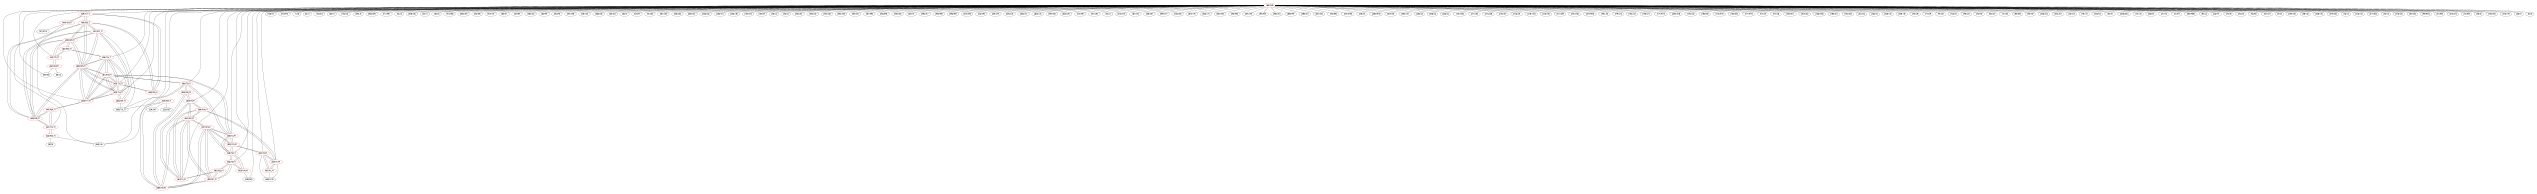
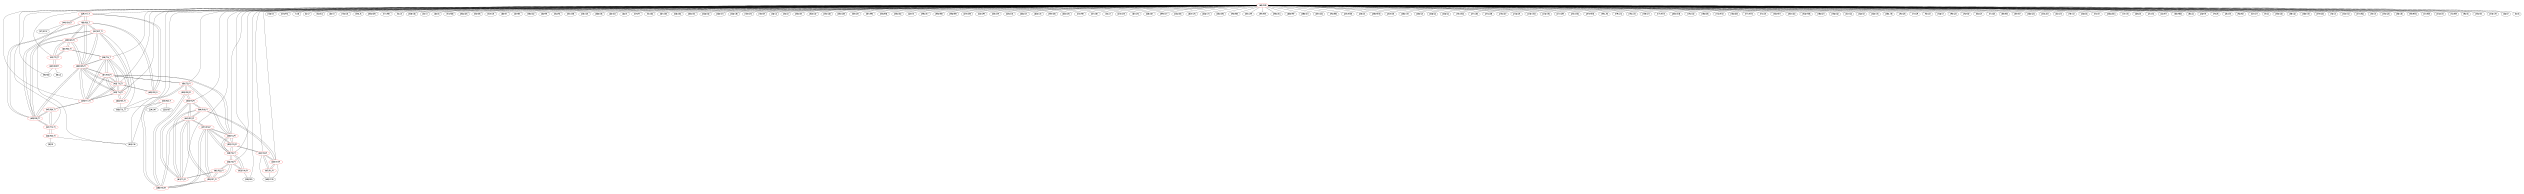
node "(161) Q6": removed
